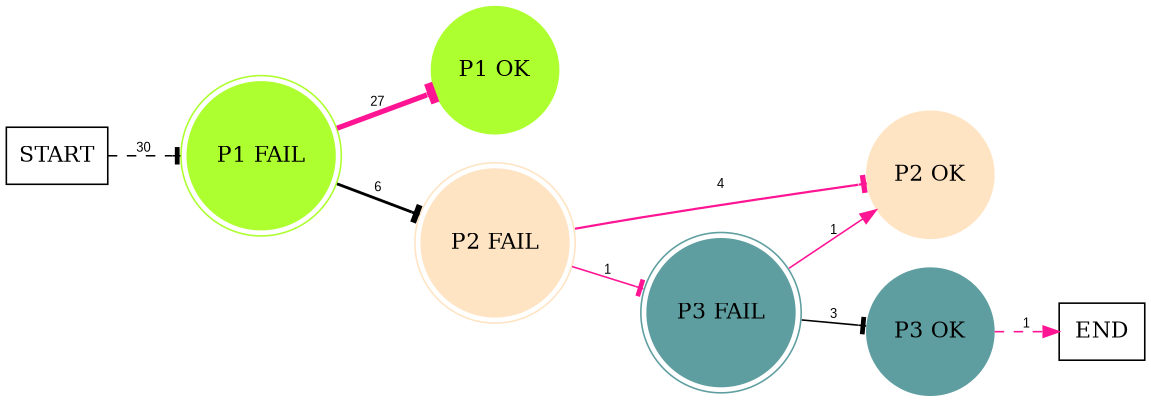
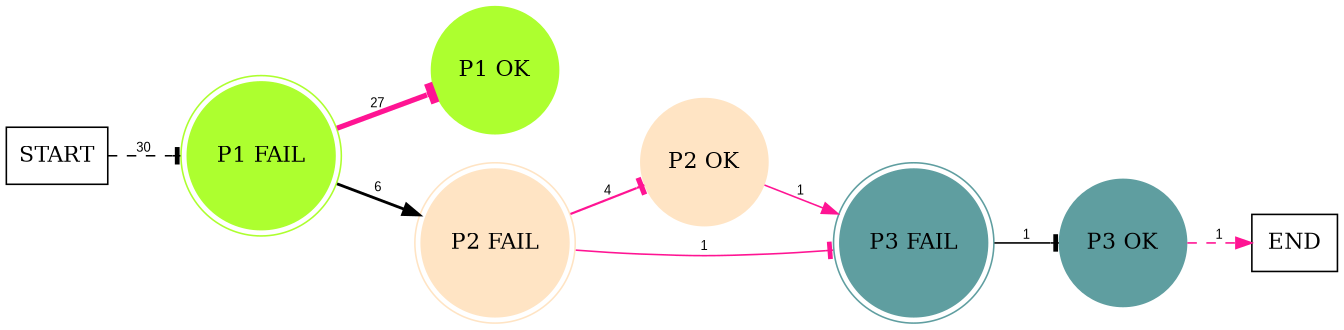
edge "P1 FAIL" -> "P2 FAIL": arrowhead tee -> normal
edge "P3 FAIL" -> "P2 OK": reversed
edge "P3 FAIL" -> "P3 OK": label "3" -> "1"
